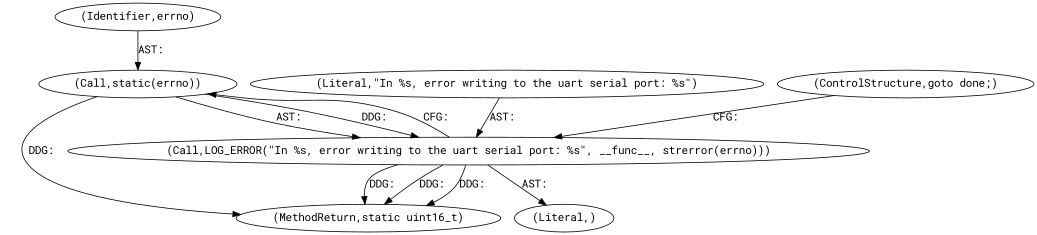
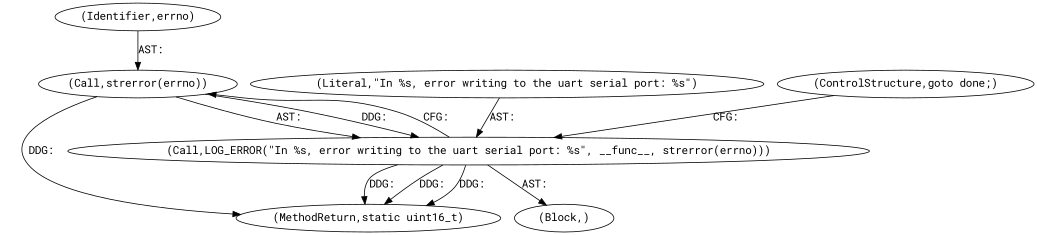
node "(Call,static(errno))": label "(Call,static(errno))" -> "(Call,strerror(errno))"
node "(Literal,)": label "(Literal,)" -> "(Block,)"
